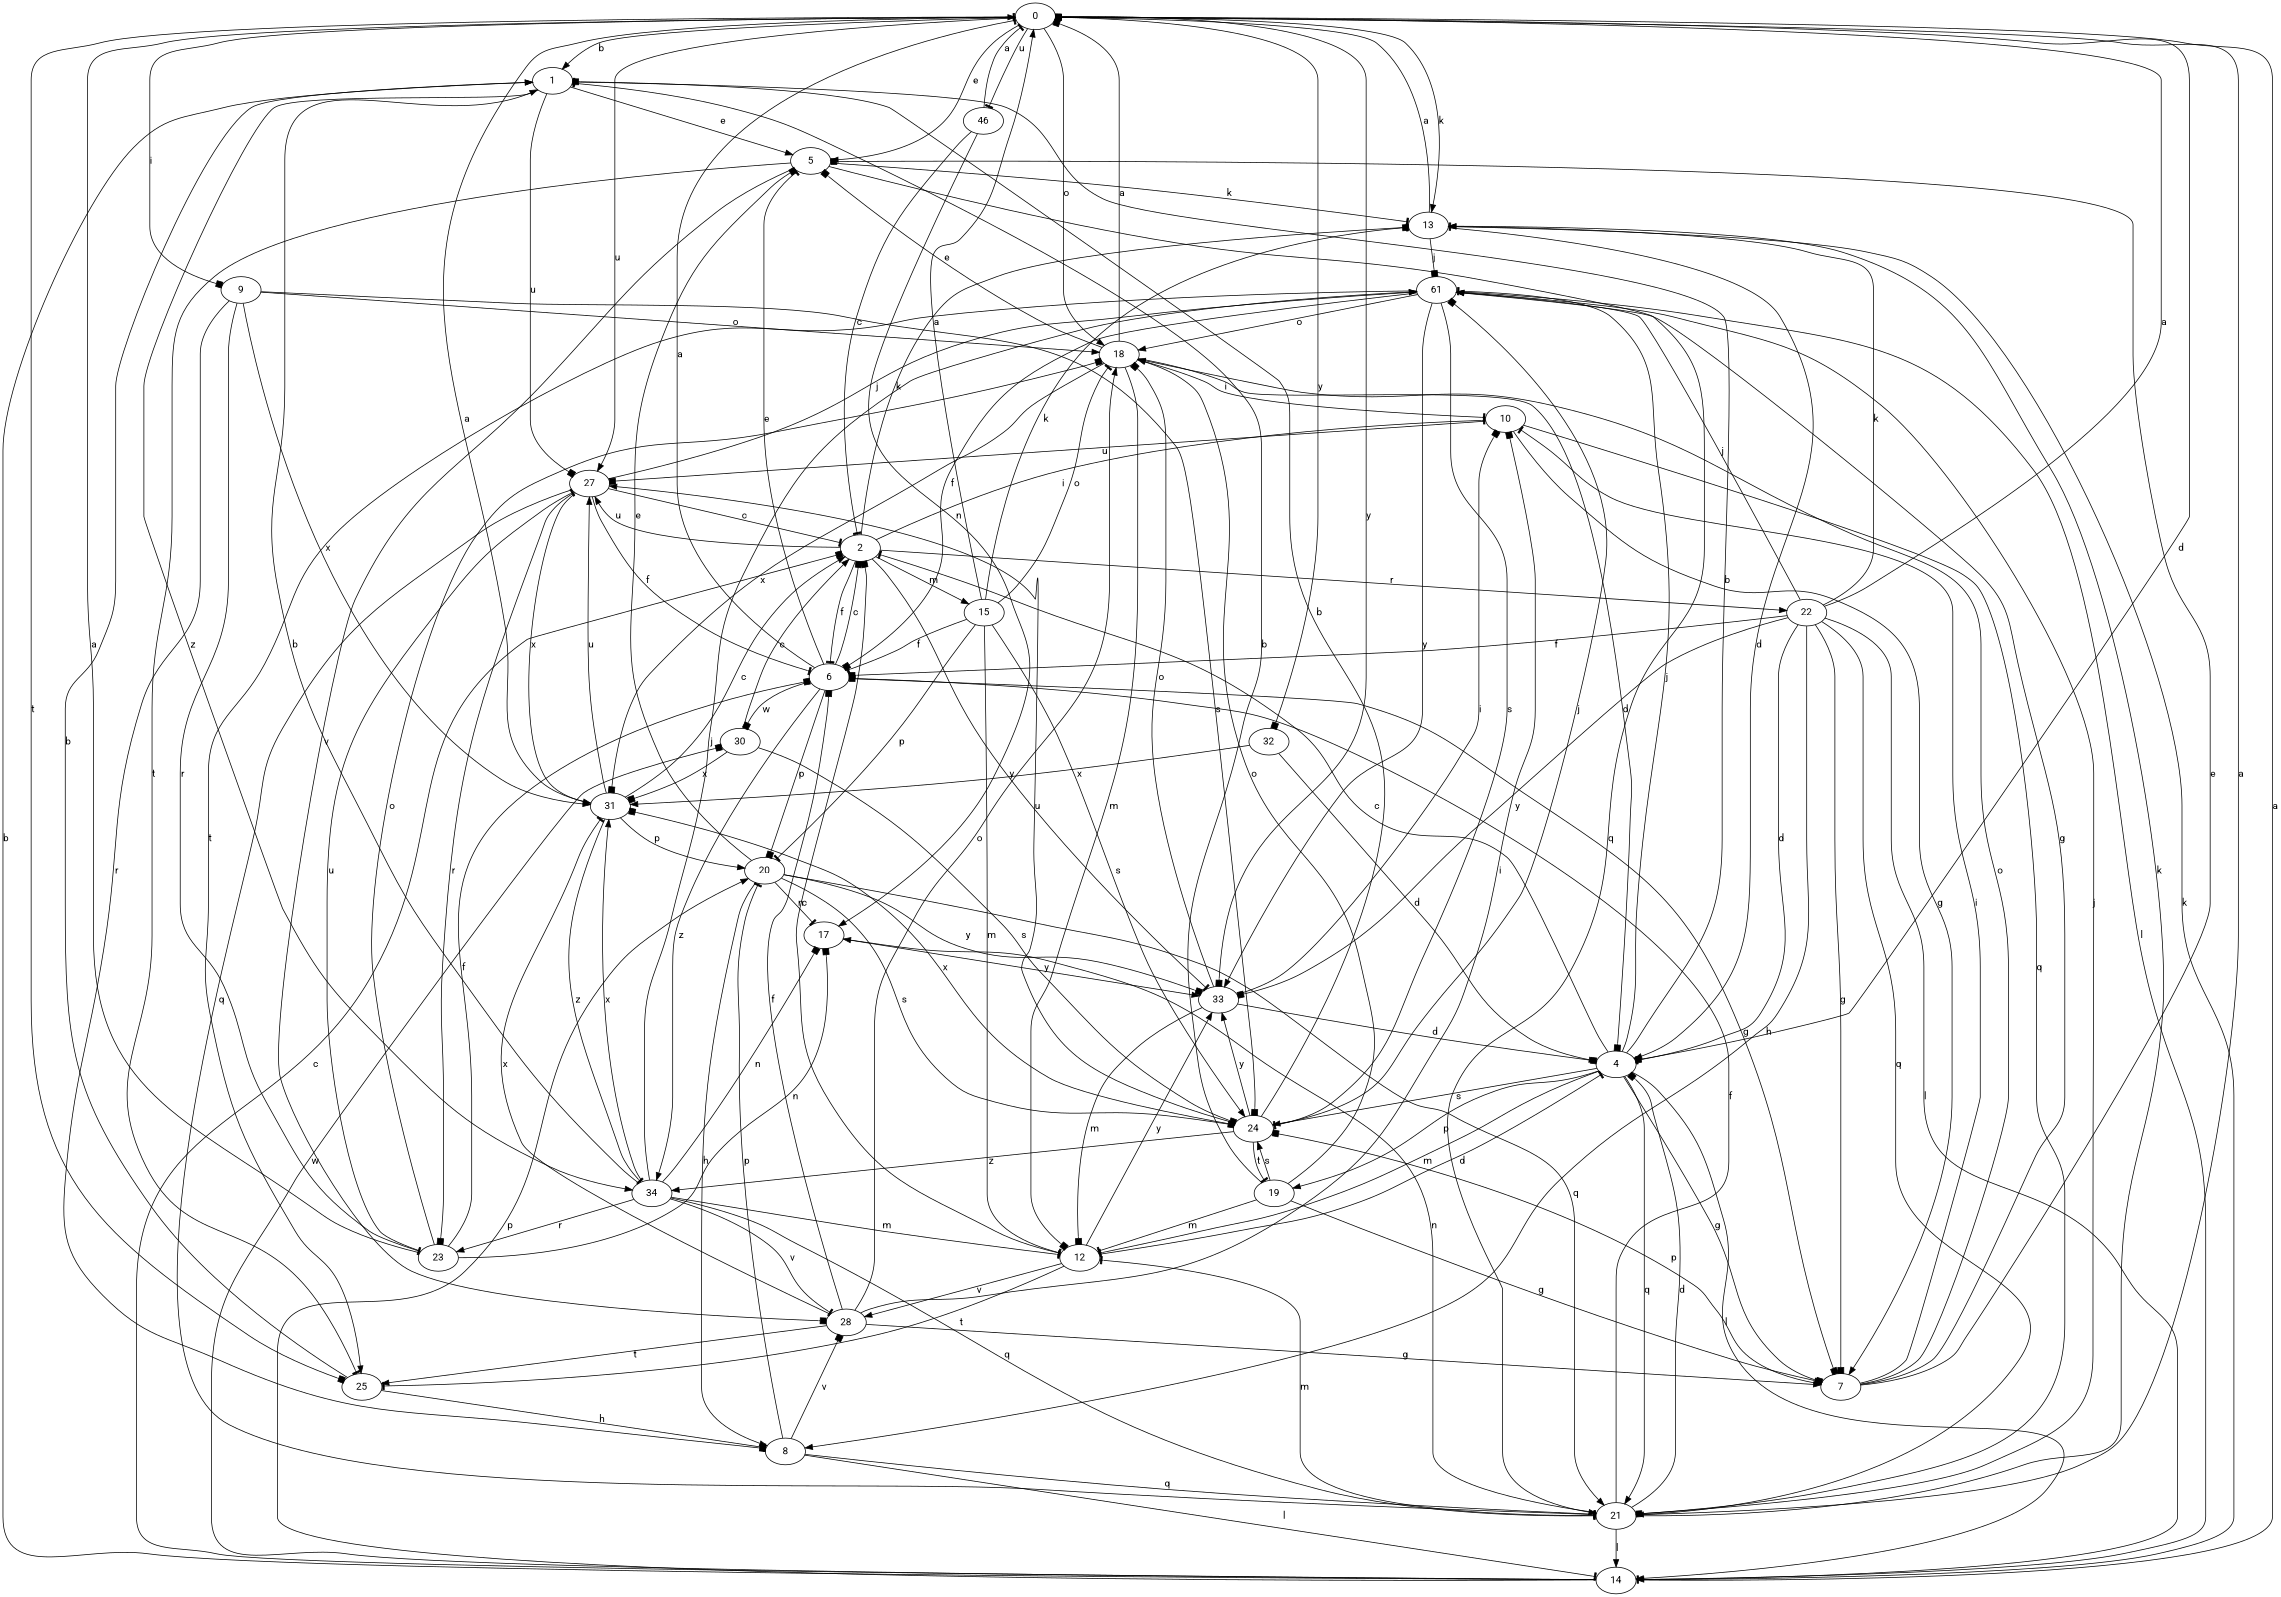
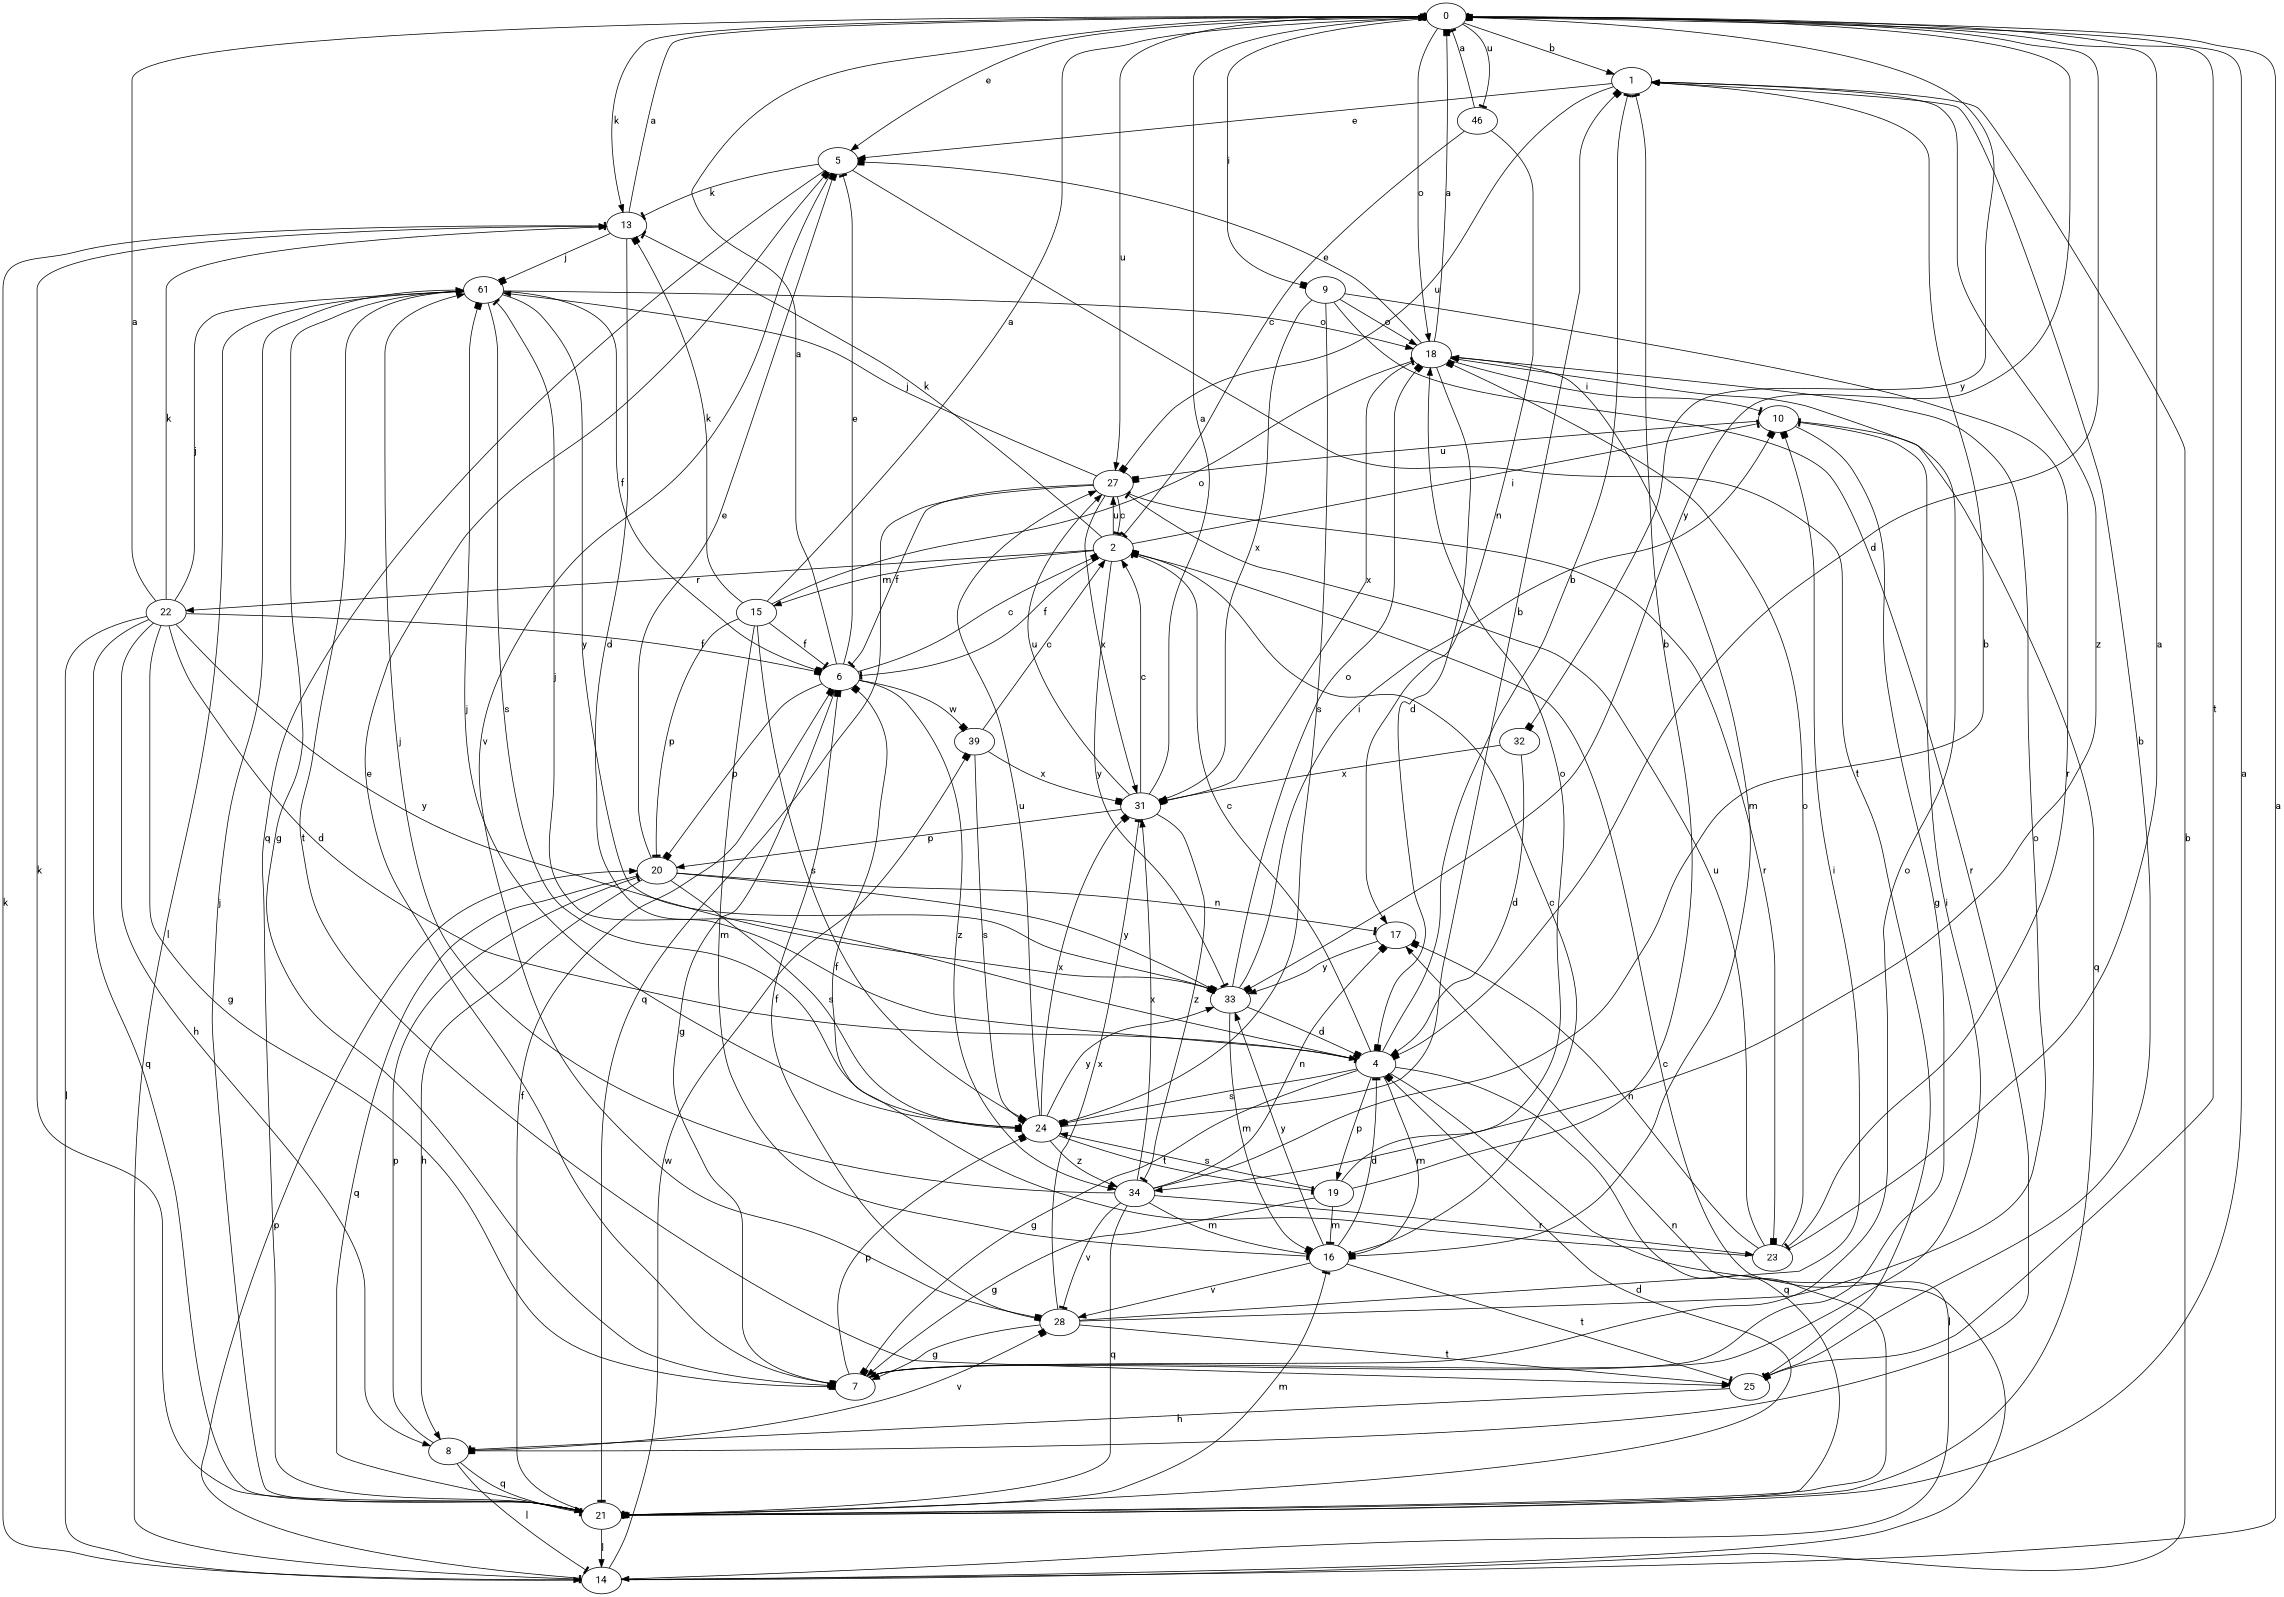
edge "7" -> "61": reversed
node "30": label "30" -> "39"
node "12": label "12" -> "16"
